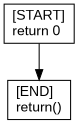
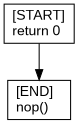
node "[END] return()": label "[END] return()" -> "[END] nop()"
